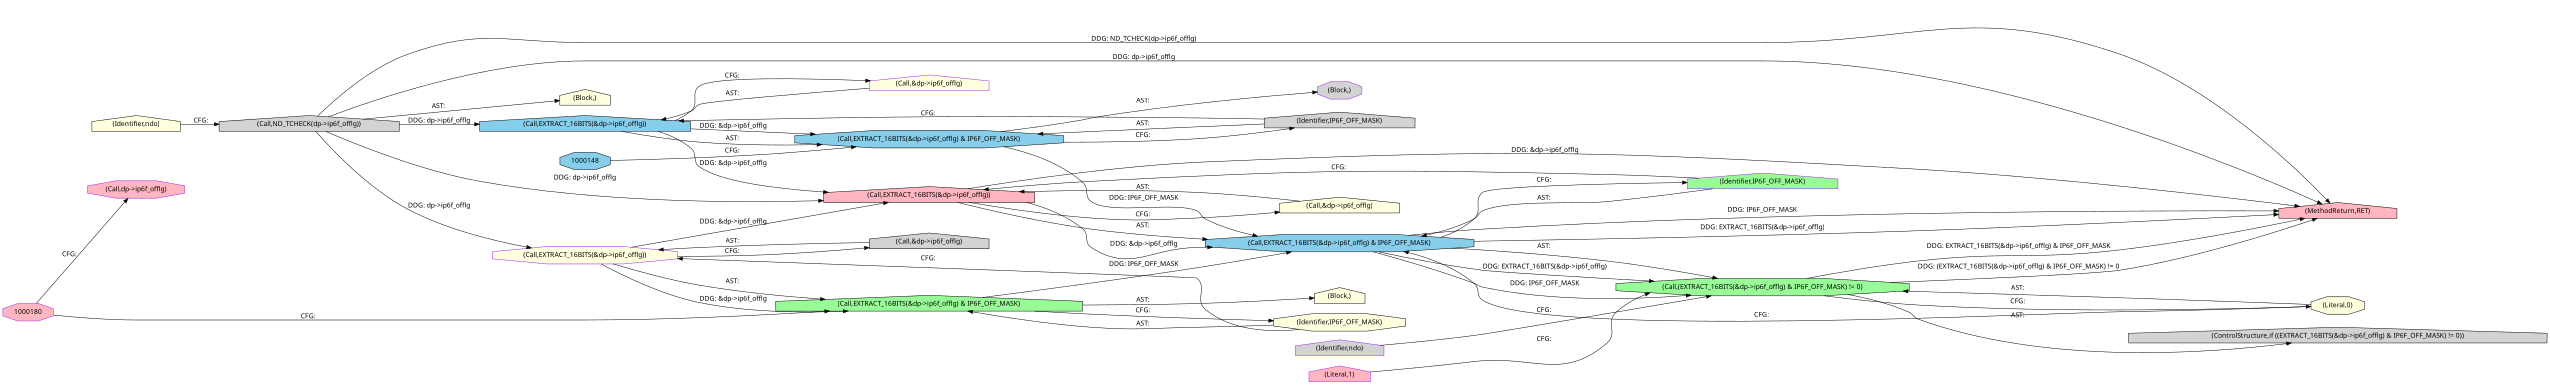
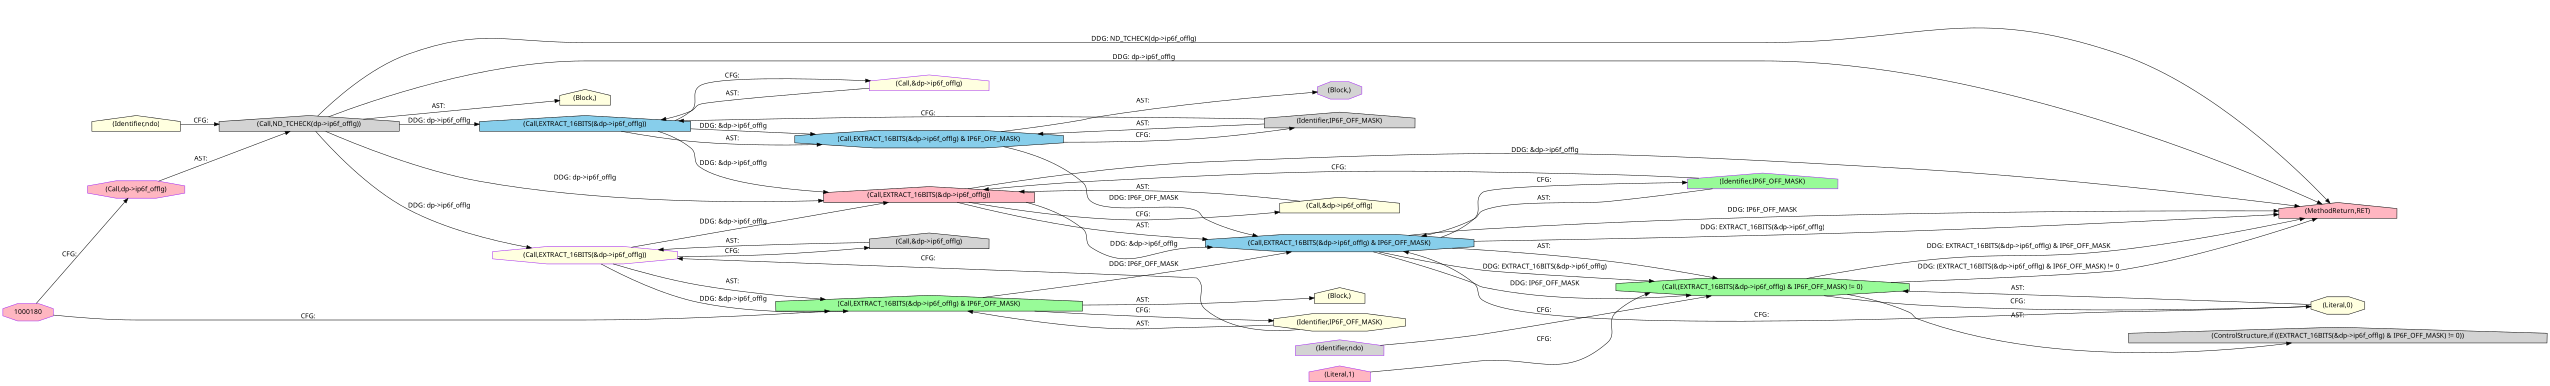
edge "(Call,dp->ip6f_offlg)" -> "(Call,ND_TCHECK(dp->ip6f_offlg))": added, label "AST:"
node "1000148": removed
